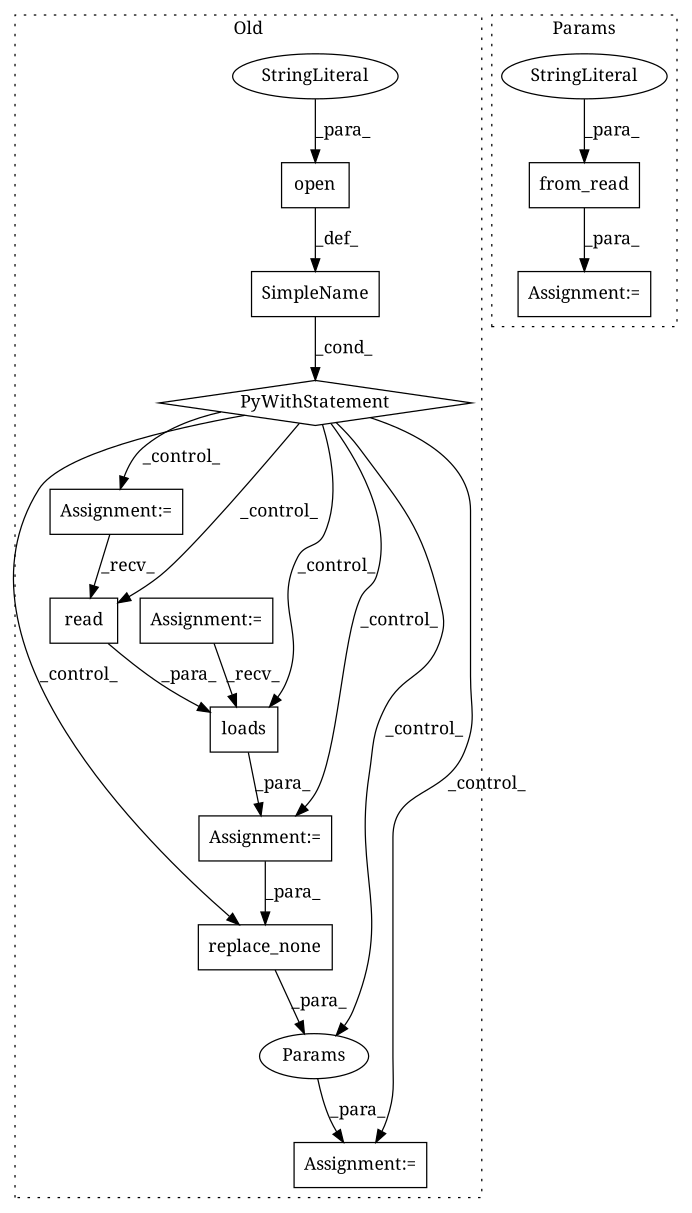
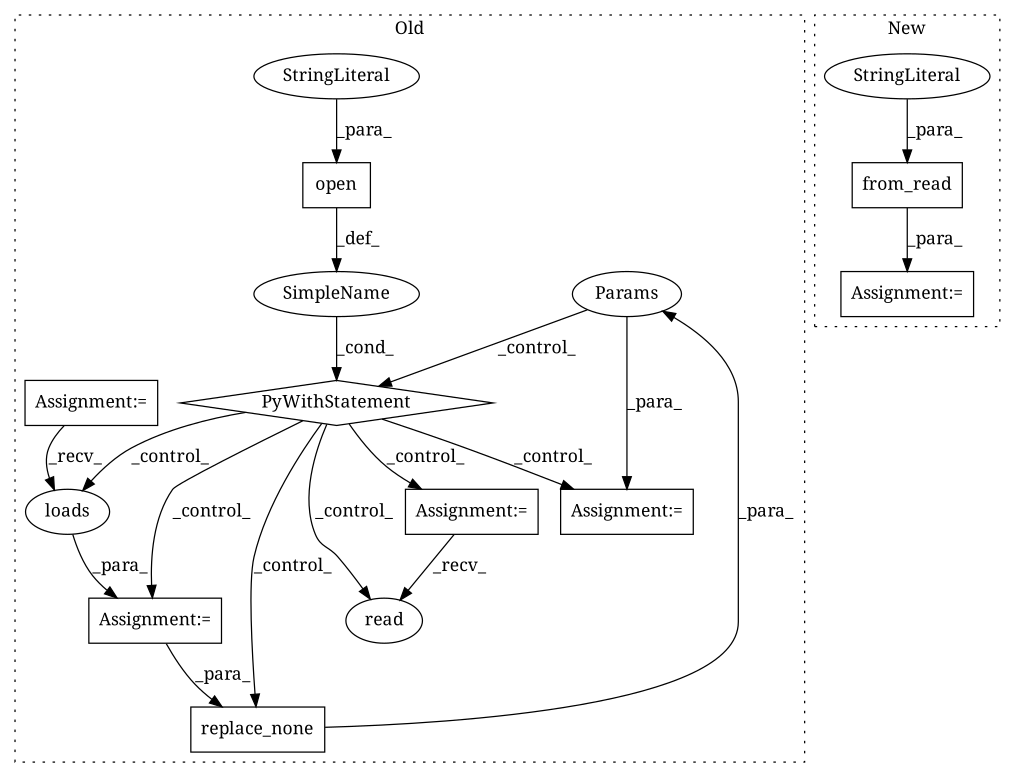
cluster "Params": label "Params" -> "New"
node "SimpleName": shape box -> ellipse
node "read": shape box -> ellipse
edge "read" -> "loads": removed, label "_para_"
edge "PyWithStatement" -> "Params": reversed
node "loads": shape box -> ellipse
